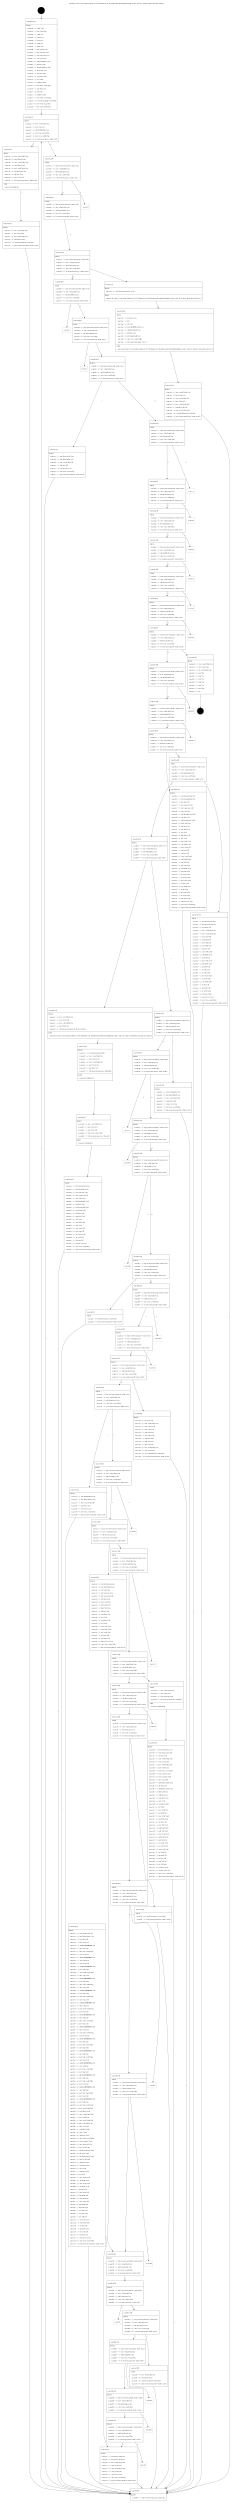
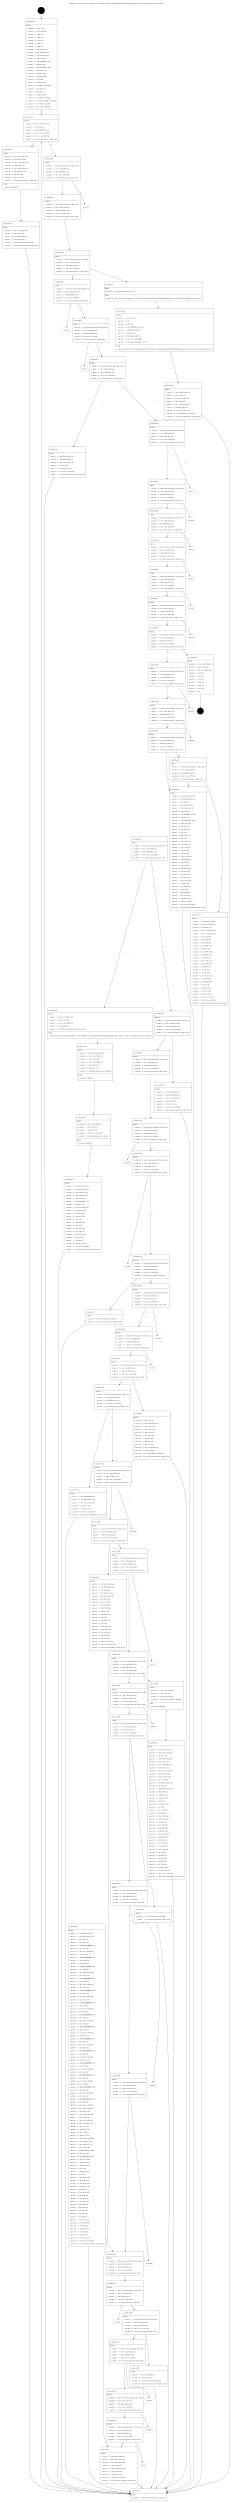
edge "0x401b24 [28]" -> "0x401b40 [28]": now "0x401b24 [28]" -> "0x4023b9 [147]"
node "0x402682": removed
